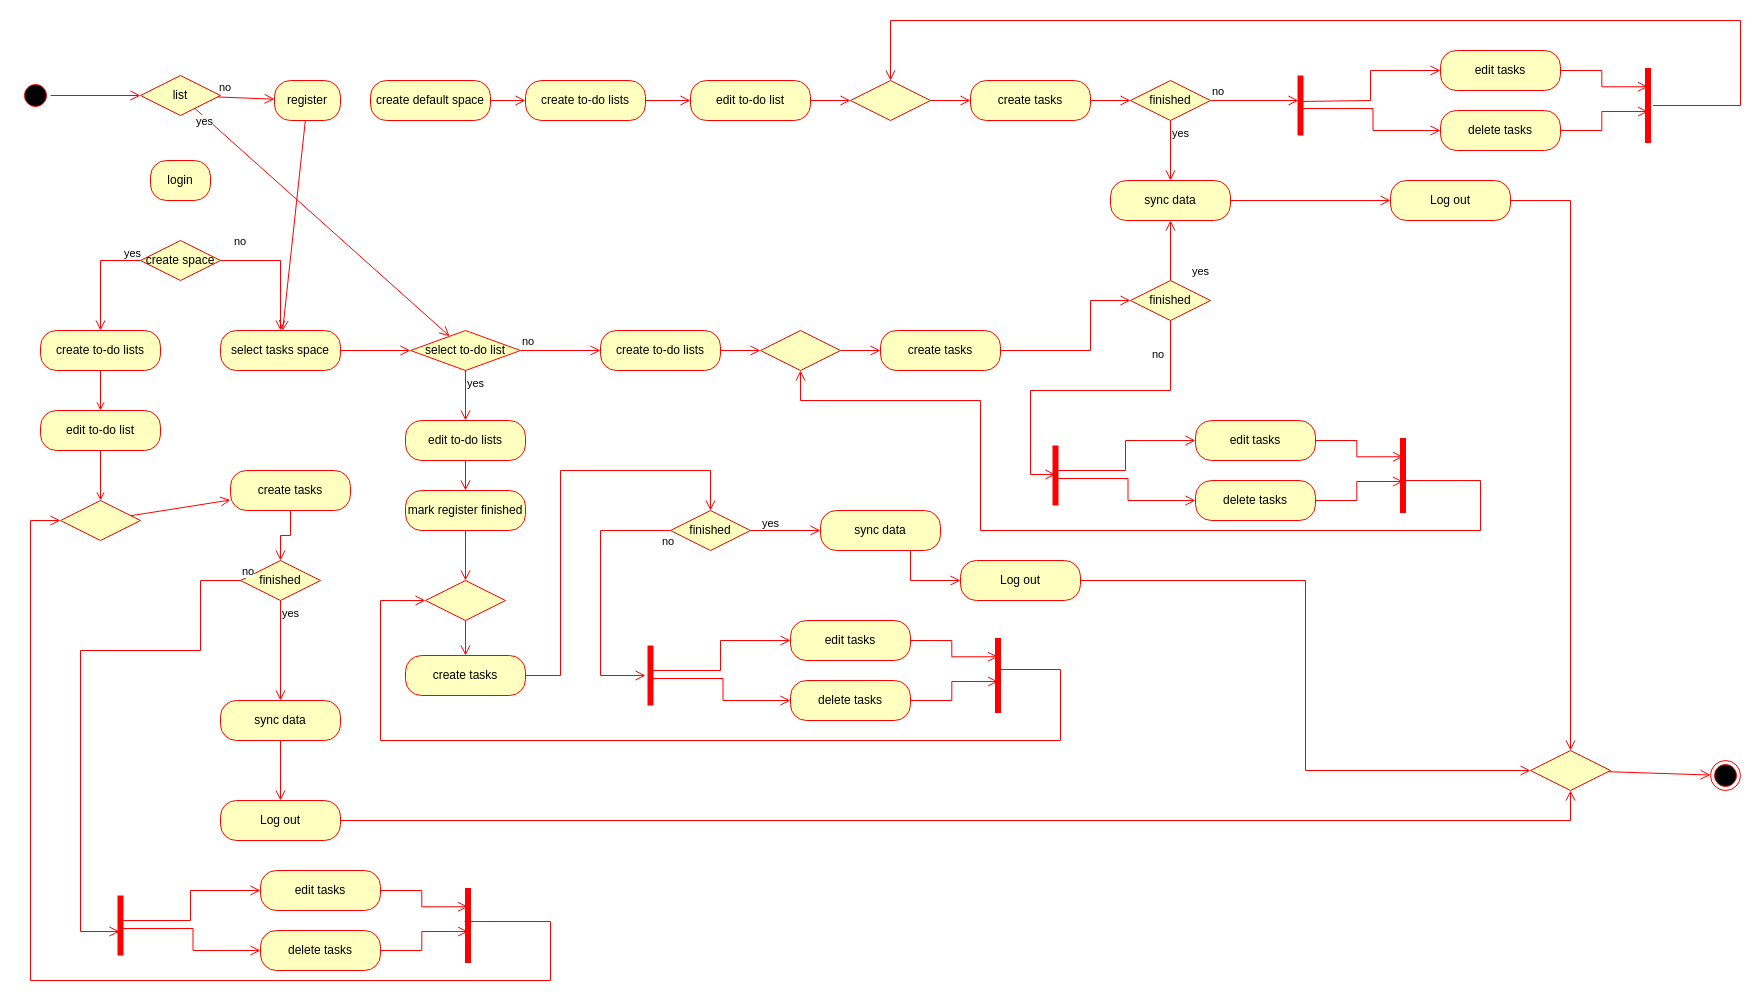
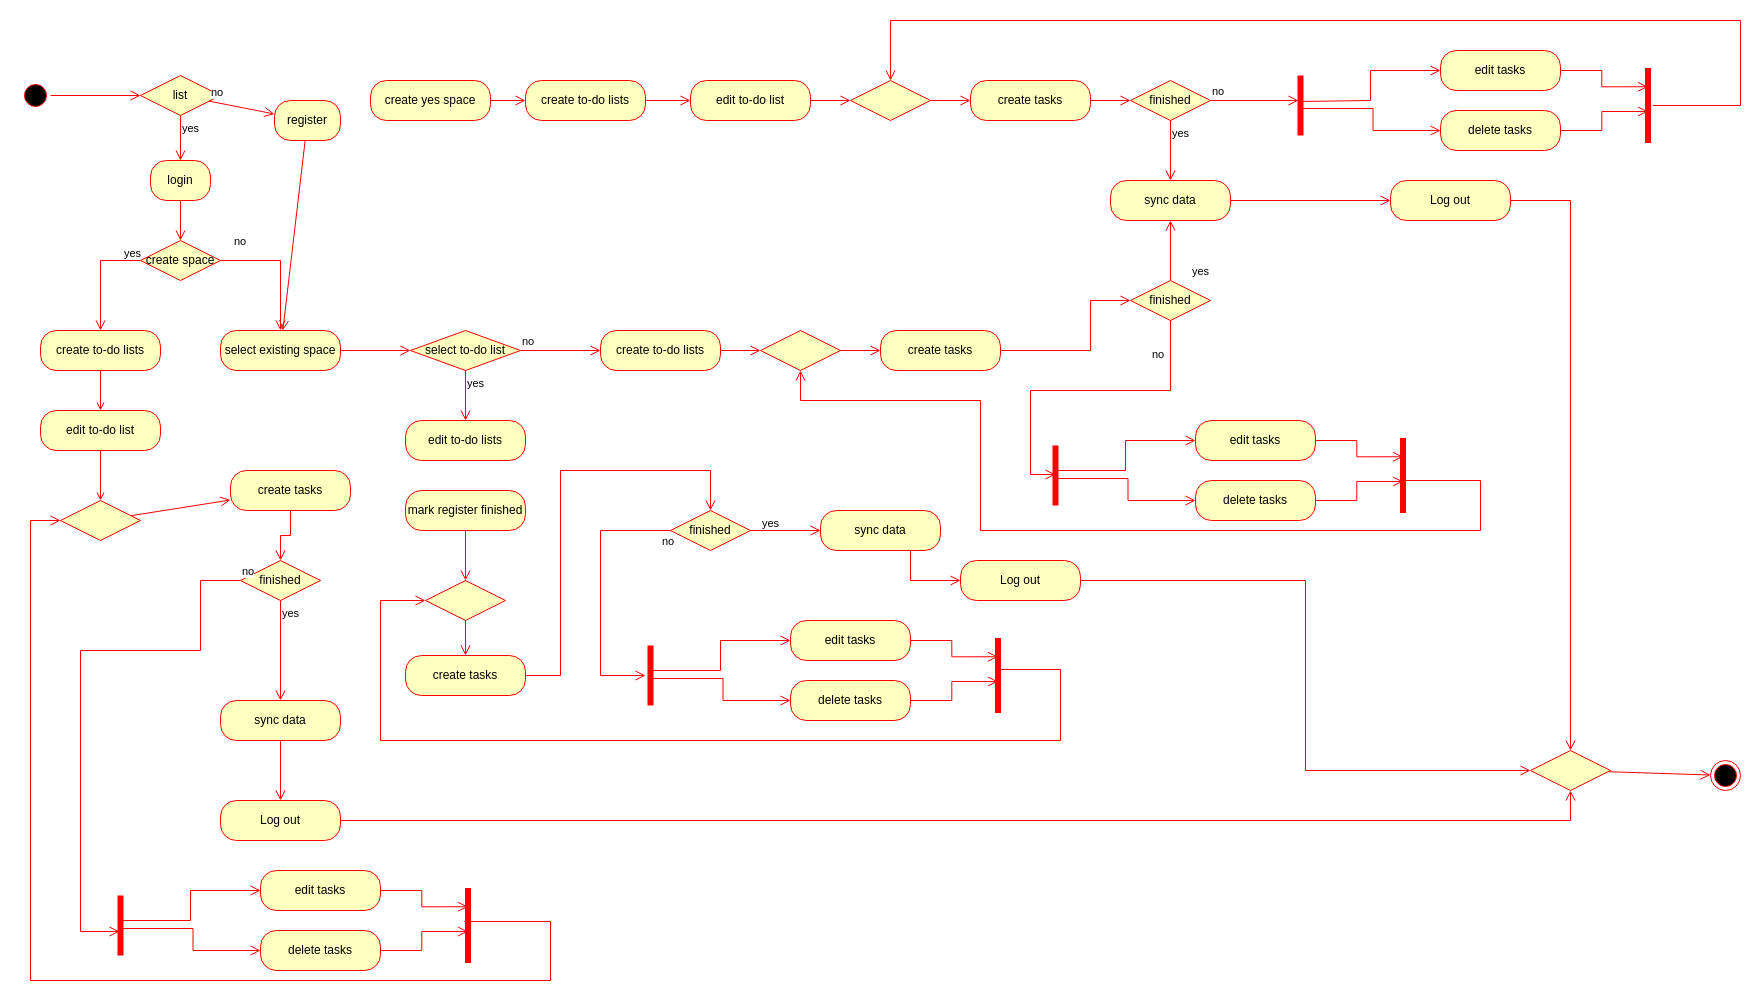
node "register": moved (308, 101) -> (308, 121)
node "create default space": label "create default space" -> "create yes space"
edge "login" -> "create space": added
edge "list" -> "select to-do list": now "list" -> "login"
node "select tasks space": label "select tasks space" -> "select existing space"
edge "edit to-do lists" -> "mark register finished": removed
